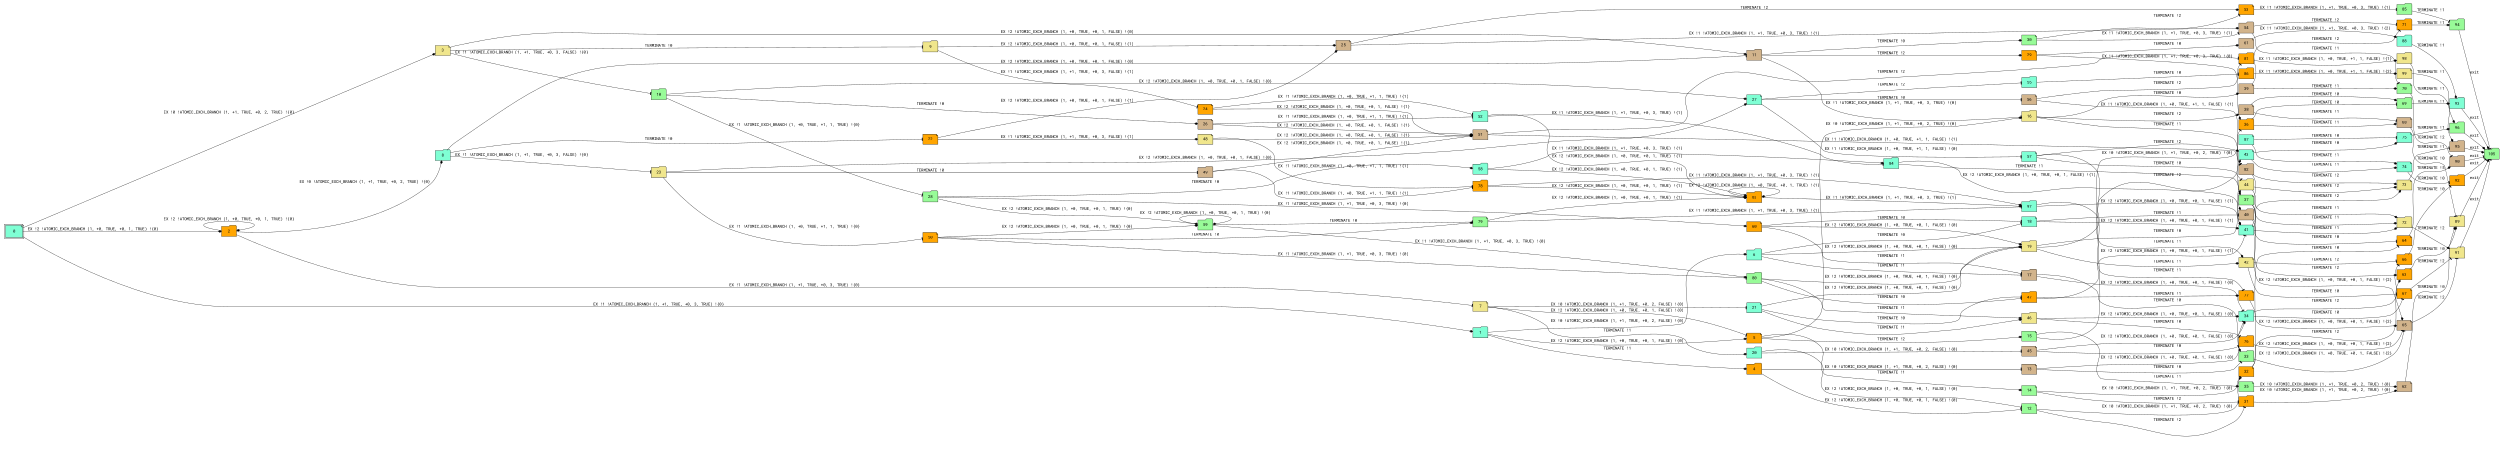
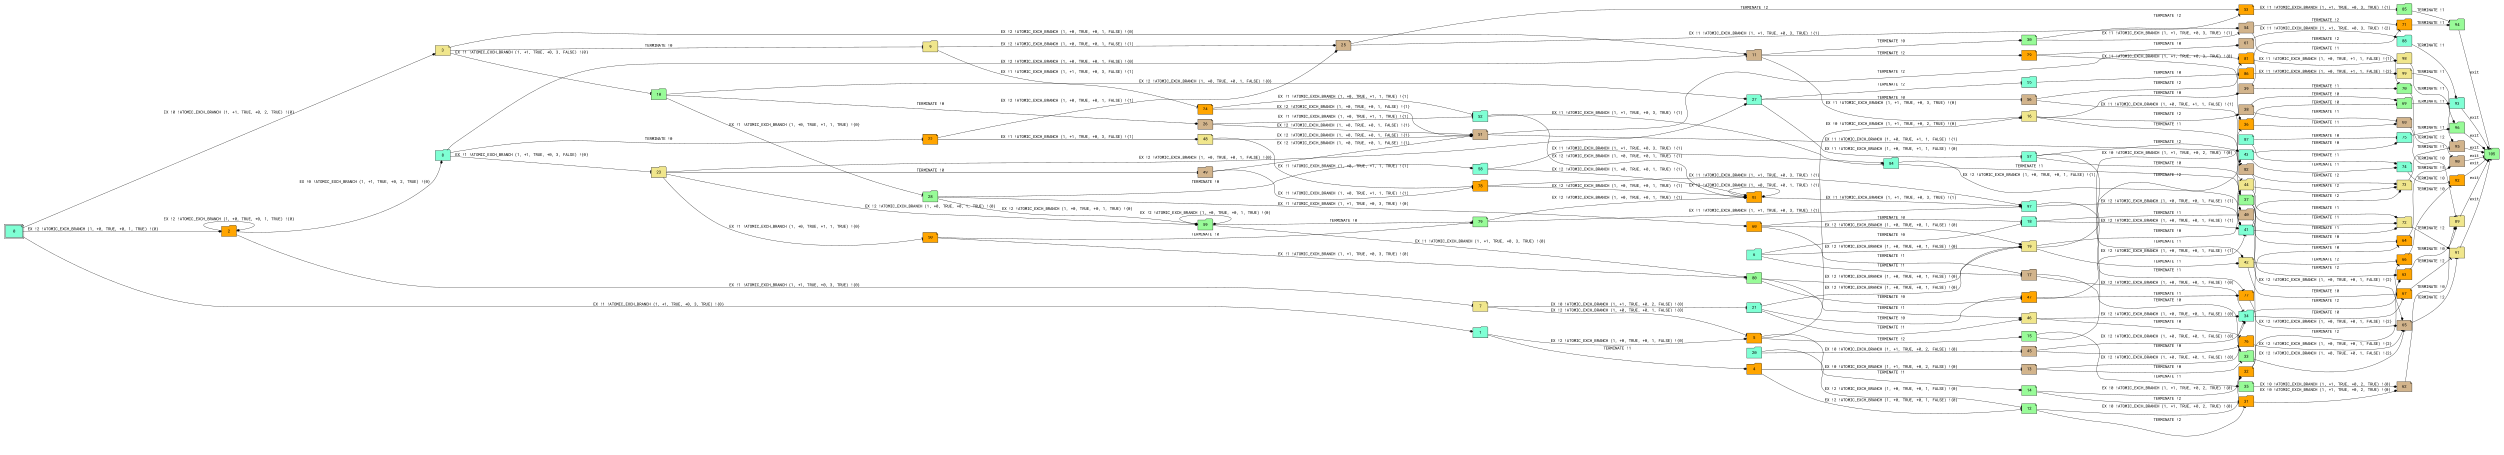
edge "50" -> "59": now "23" -> "59"
edge "1" -> "6": removed, label "EX !0 !ATOMIC_EXCH_BRANCH (1, +1, TRUE, +0, 2, FALSE) !{0}"
edge "7" -> "20": removed, label "TERMINATE !1"
